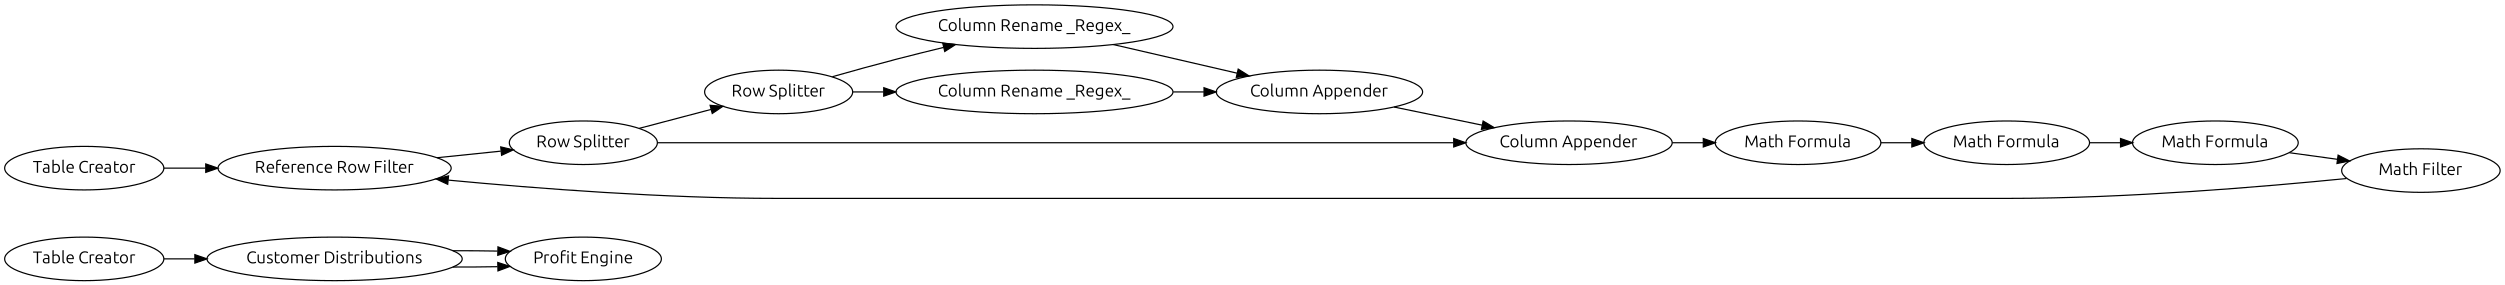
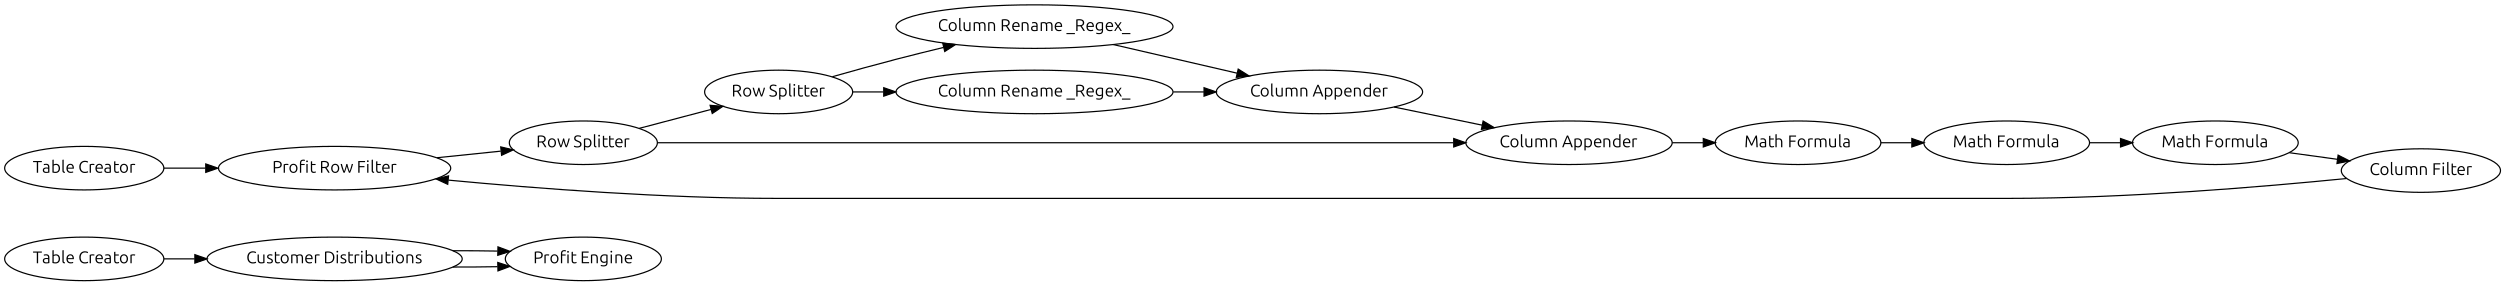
node "Reference Row Filter": label "Reference Row Filter" -> "Profit Row Filter"
node "Math Filter": label "Math Filter" -> "Column Filter"
